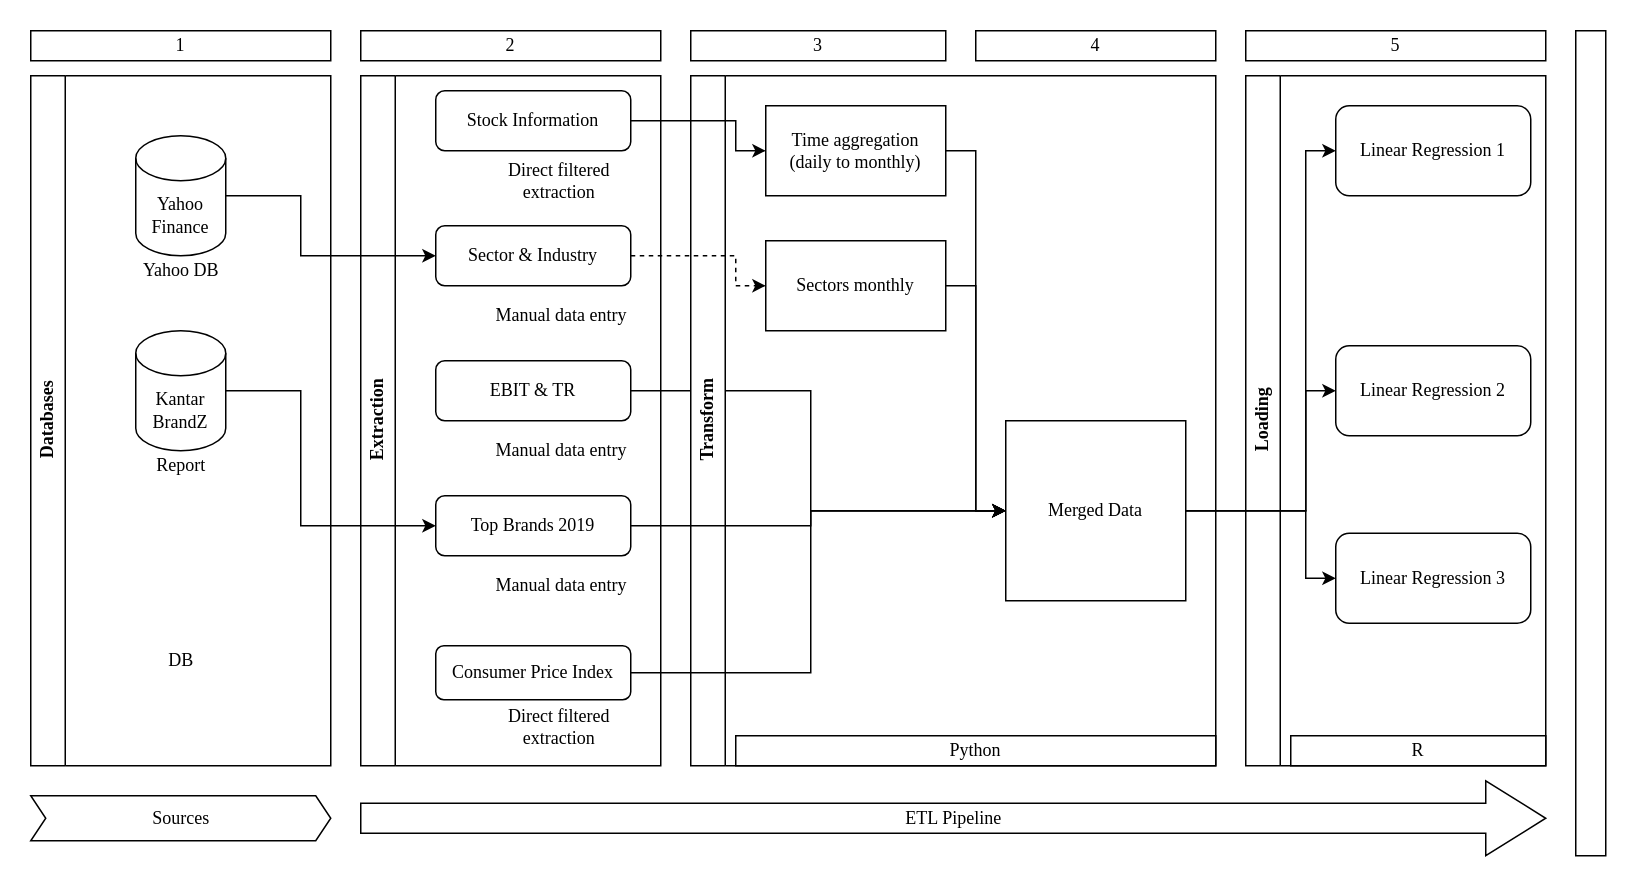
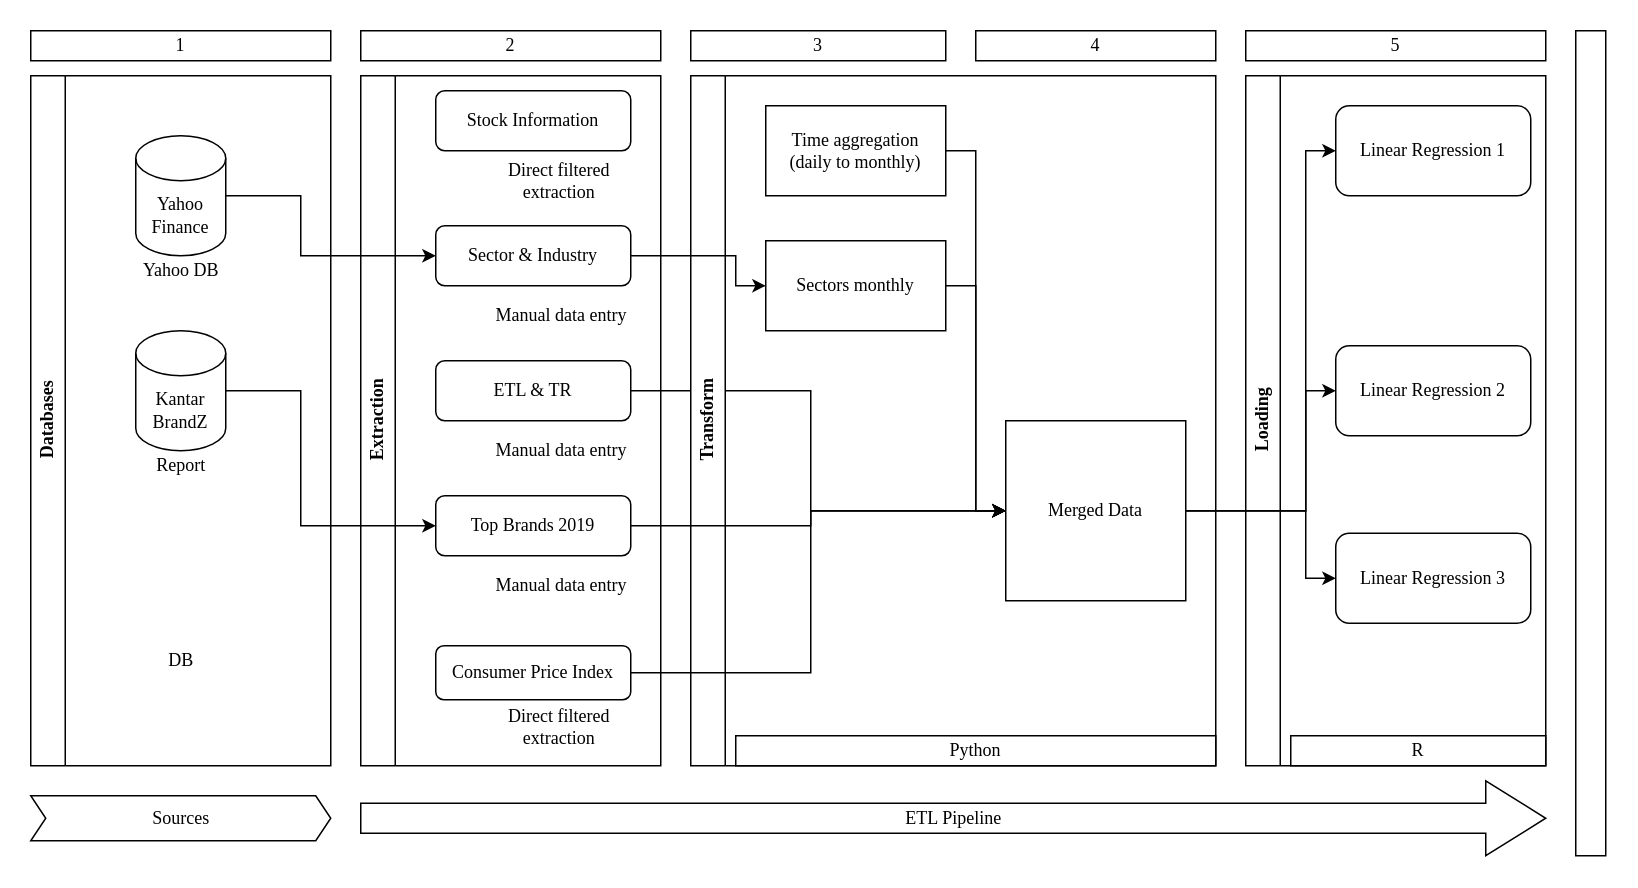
edge "Stock Information" -> "Time aggregation (daily to monthly)": removed
edge "Sector & Industry" -> "Sectors monthly": style dashed -> solid
node "EBIT & TR": label "EBIT & TR" -> "ETL & TR"
